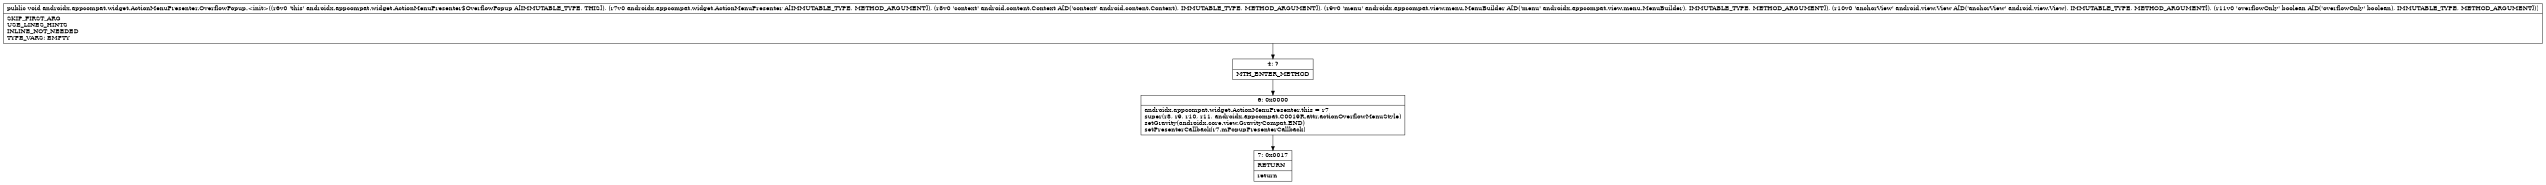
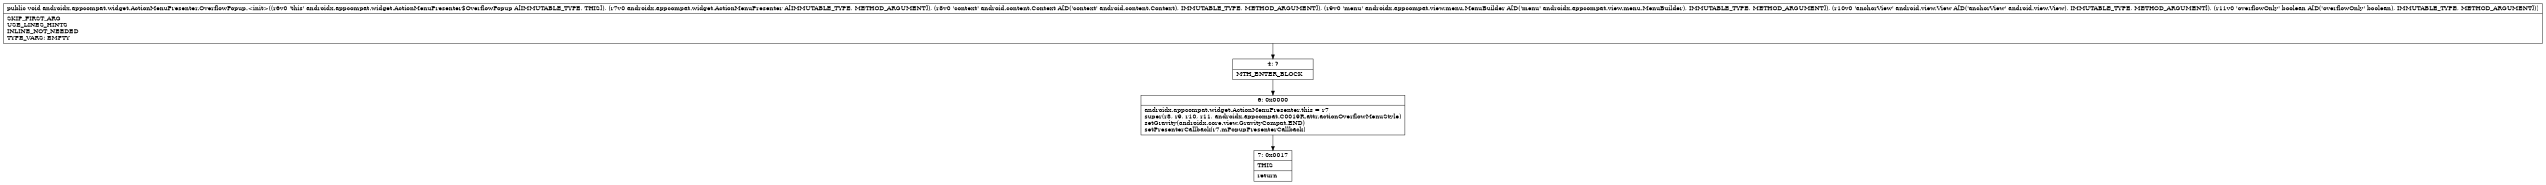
node "4: ?": text "MTH_ENTER_METHOD" -> "MTH_ENTER_BLOCK"
node "7: 0x0017": text "RETURN" -> "THIS"
